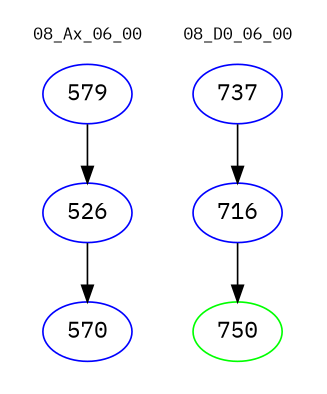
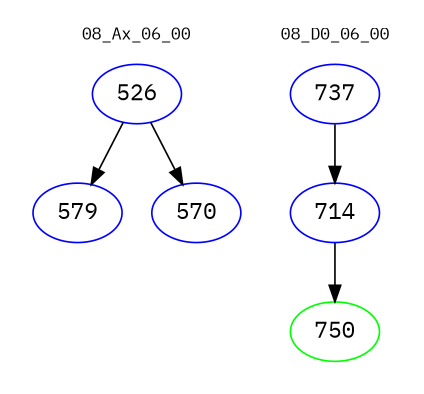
edge "579" -> "526": reversed
node "716": label "716" -> "714"
